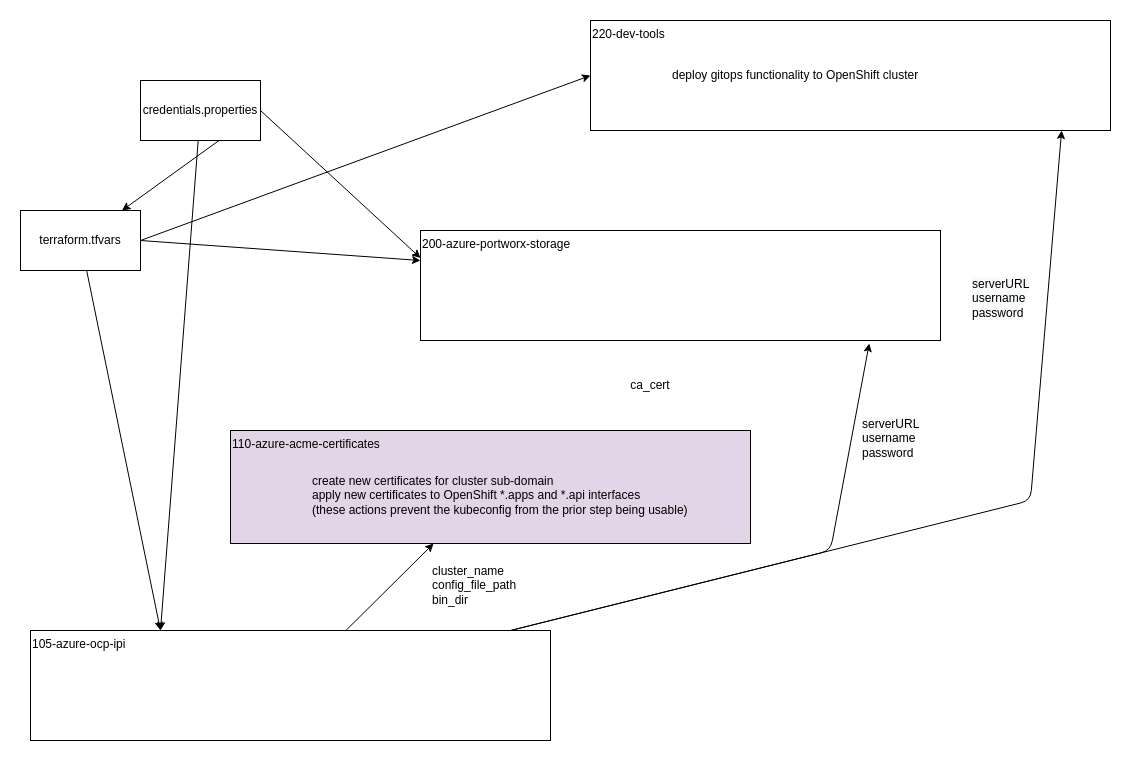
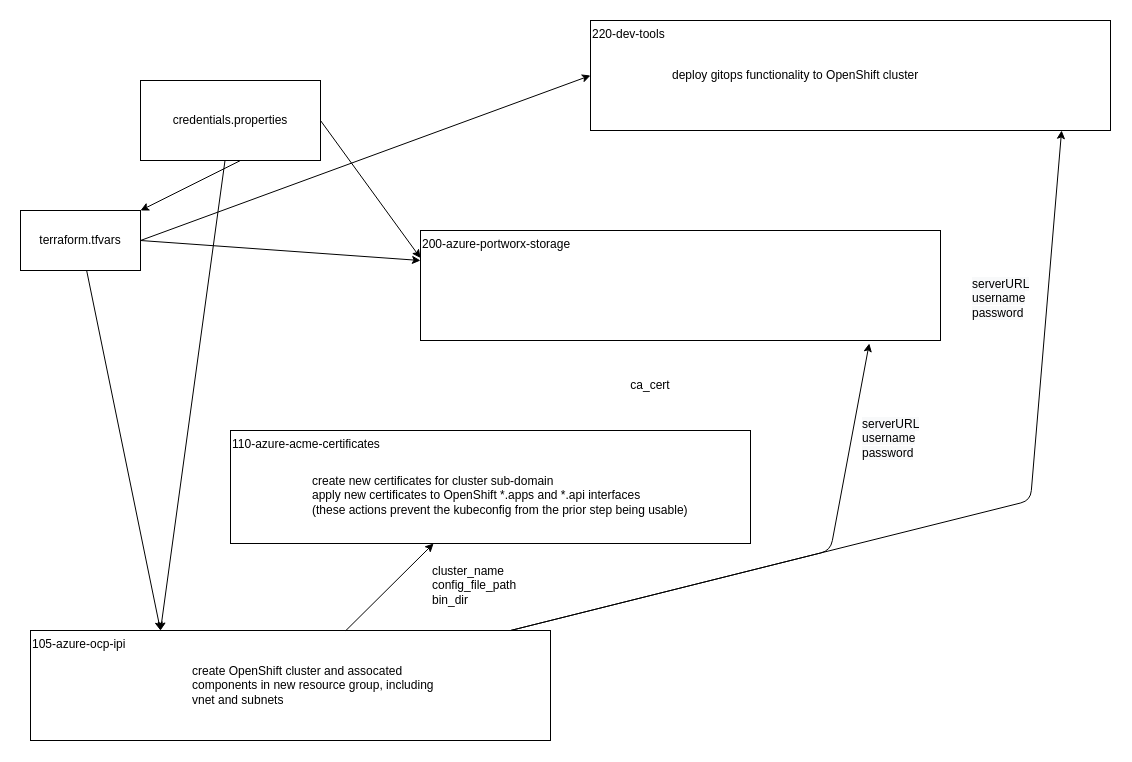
node "credentials.properties": size 120x60 -> 180x80
node "110-azure-acme-certificates": fillcolor #e1d5e7 -> #ffffff
node "create OpenShift cluster and assocated components in new resource group, including vnet and subnets": added
